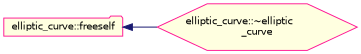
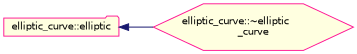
node "elliptic_curve::freeself": label "elliptic_curve::freeself" -> "elliptic_curve::elliptic"
